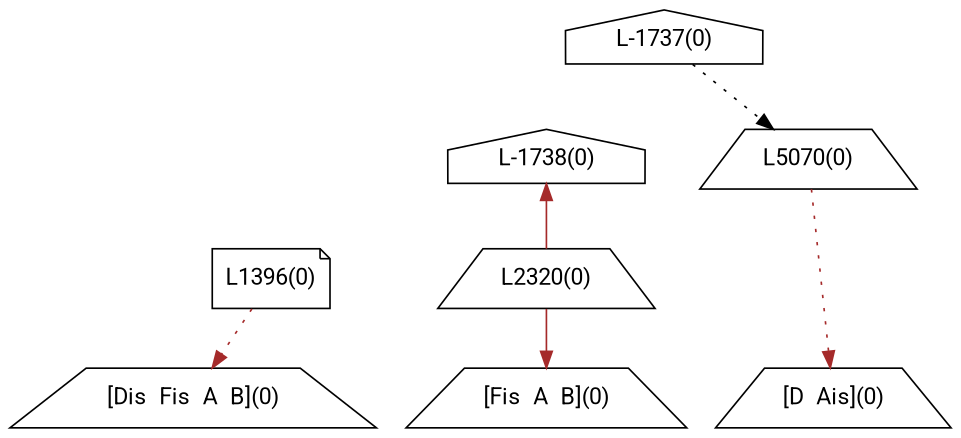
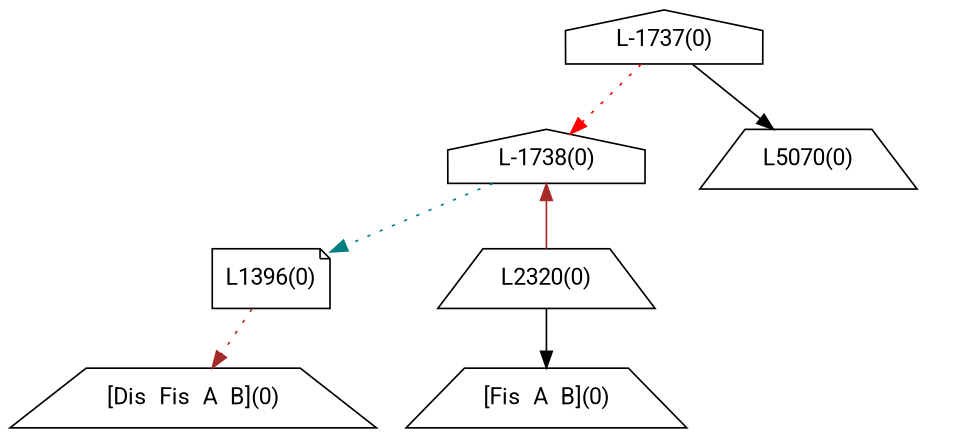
edge "L-1737(0)" -> "L5070(0)": style dotted -> solid
edge "L-1737(0)" -> "L-1738(0)": added
edge "L-1738(0)" -> "L1396(0)": added
edge "L2320(0)" -> "[Fis  A  B](0)": color brown -> black
node "[D  Ais](0)": removed
